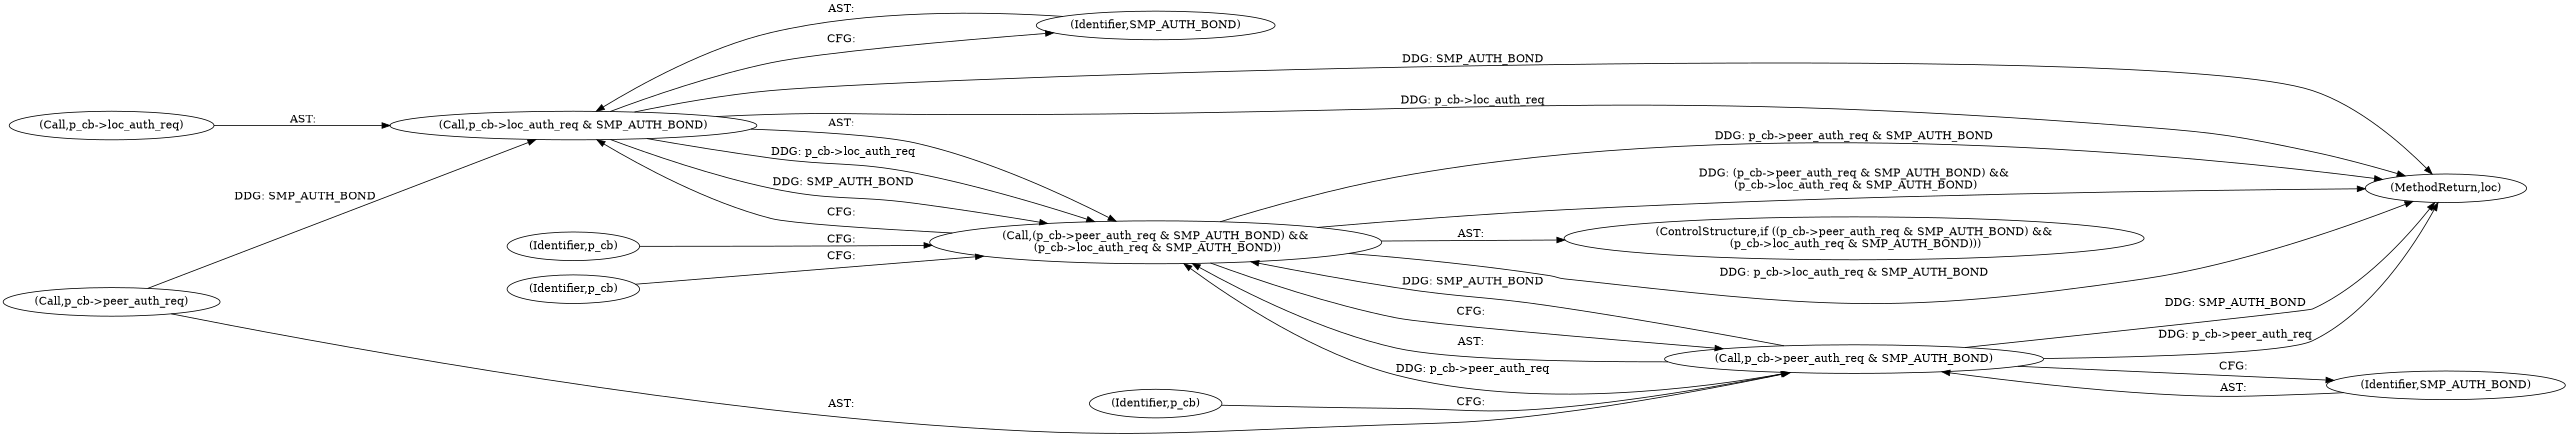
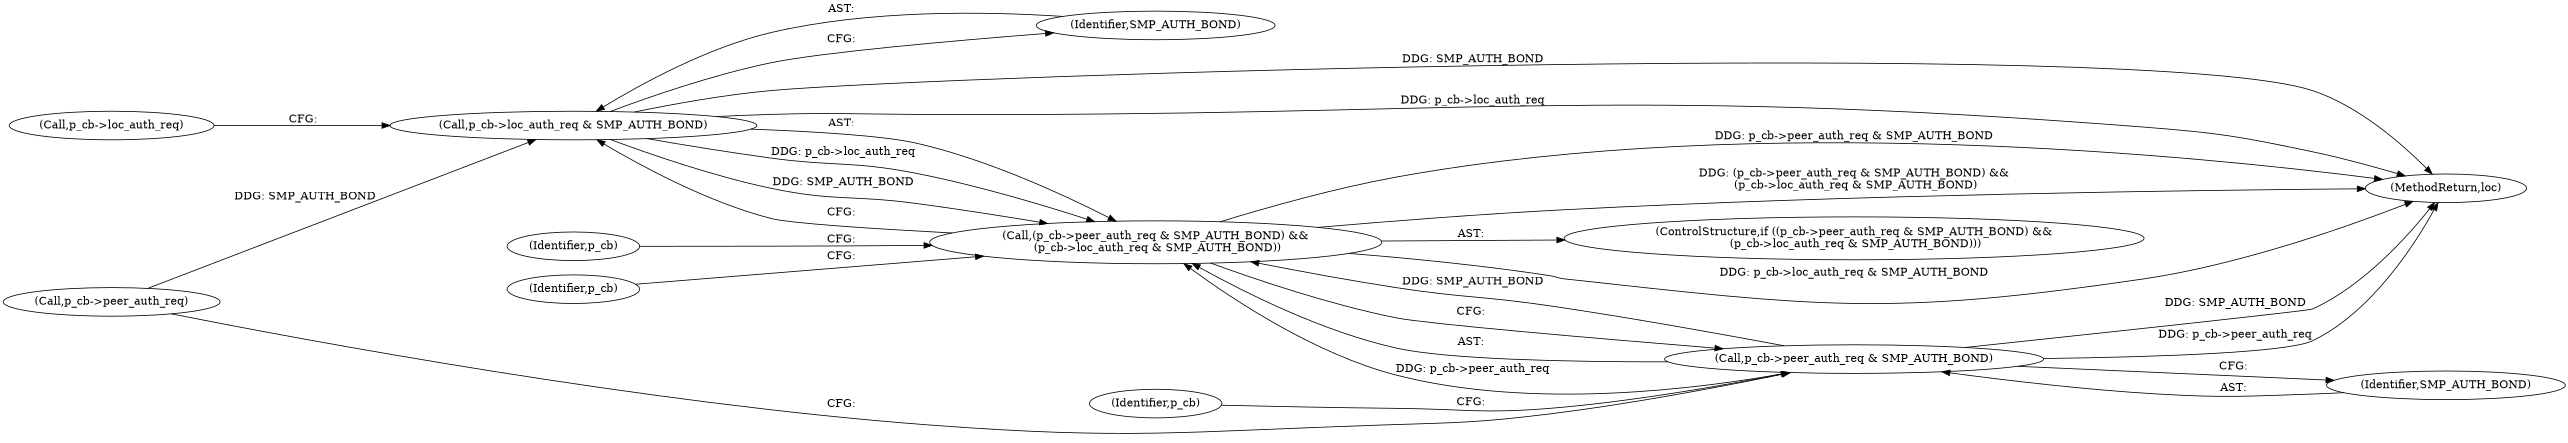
edge "(Call,p_cb->loc_auth_req)" -> "(Call,p_cb->loc_auth_req & SMP_AUTH_BOND)": label "AST: " -> "CFG: "
edge "(Call,p_cb->peer_auth_req)" -> "(Call,p_cb->peer_auth_req & SMP_AUTH_BOND)": label "AST: " -> "CFG: "
